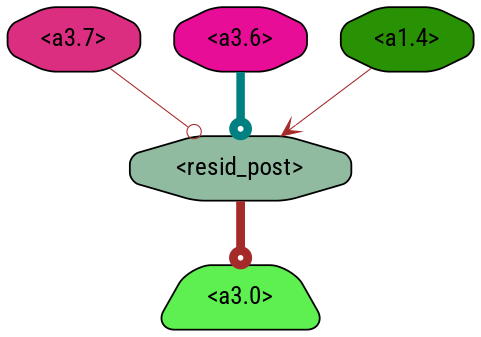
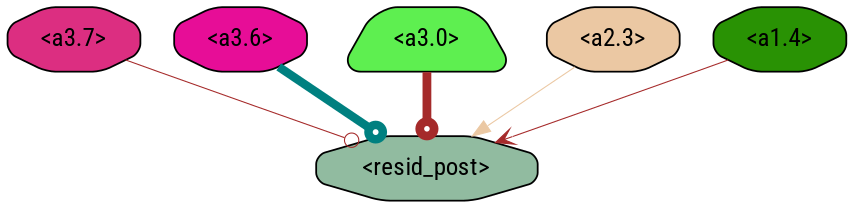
node "<a2.3>": added
edge "<resid_post>" -> "<a3.0>": reversed
